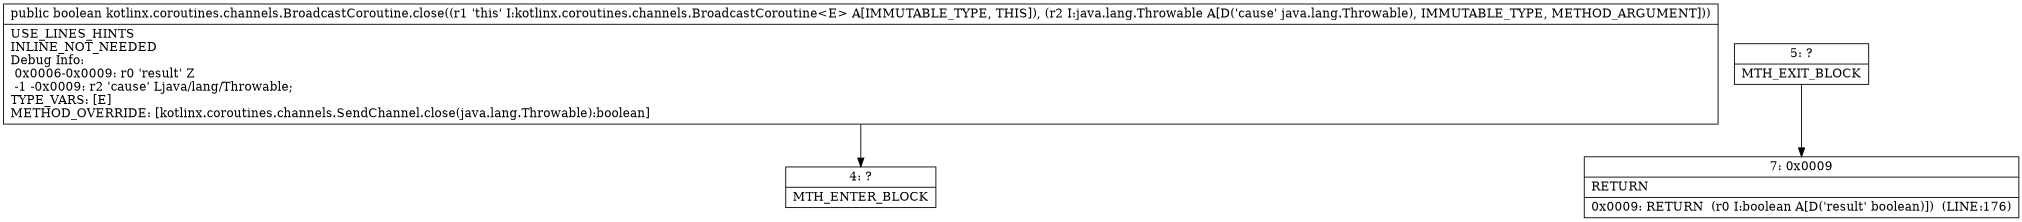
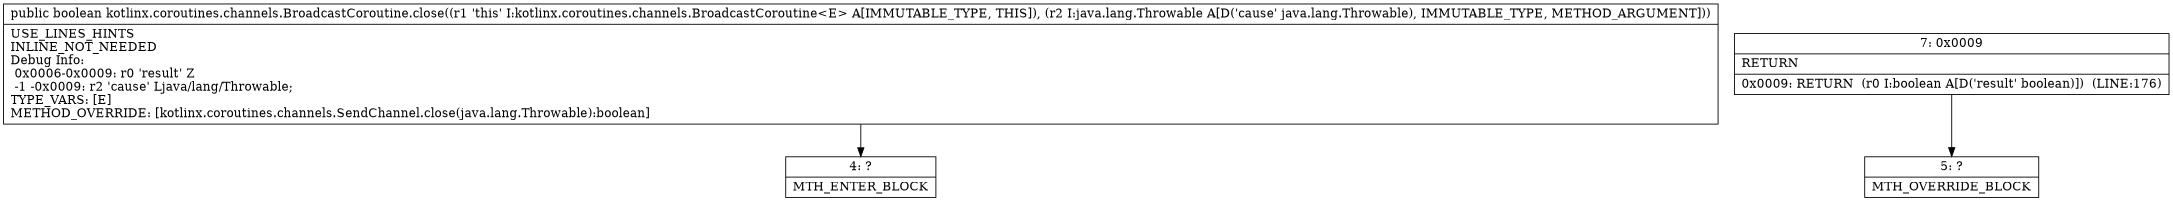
node "5: ?": text "MTH_EXIT_BLOCK" -> "MTH_OVERRIDE_BLOCK"
edge "5: ?" -> "7: 0x0009": reversed
